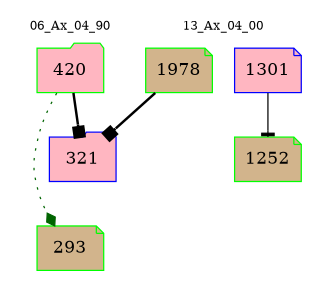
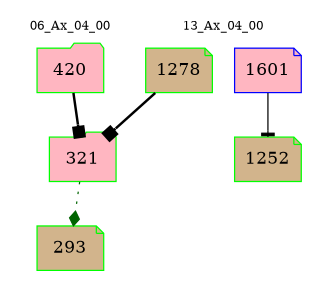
cluster "06_Ax_04_90": label "06_Ax_04_90" -> "06_Ax_04_00"
node "1978": label "1978" -> "1278"
node "1301": label "1301" -> "1601"
edge "420" -> "293": now "321" -> "293"
node "321": color blue -> green
